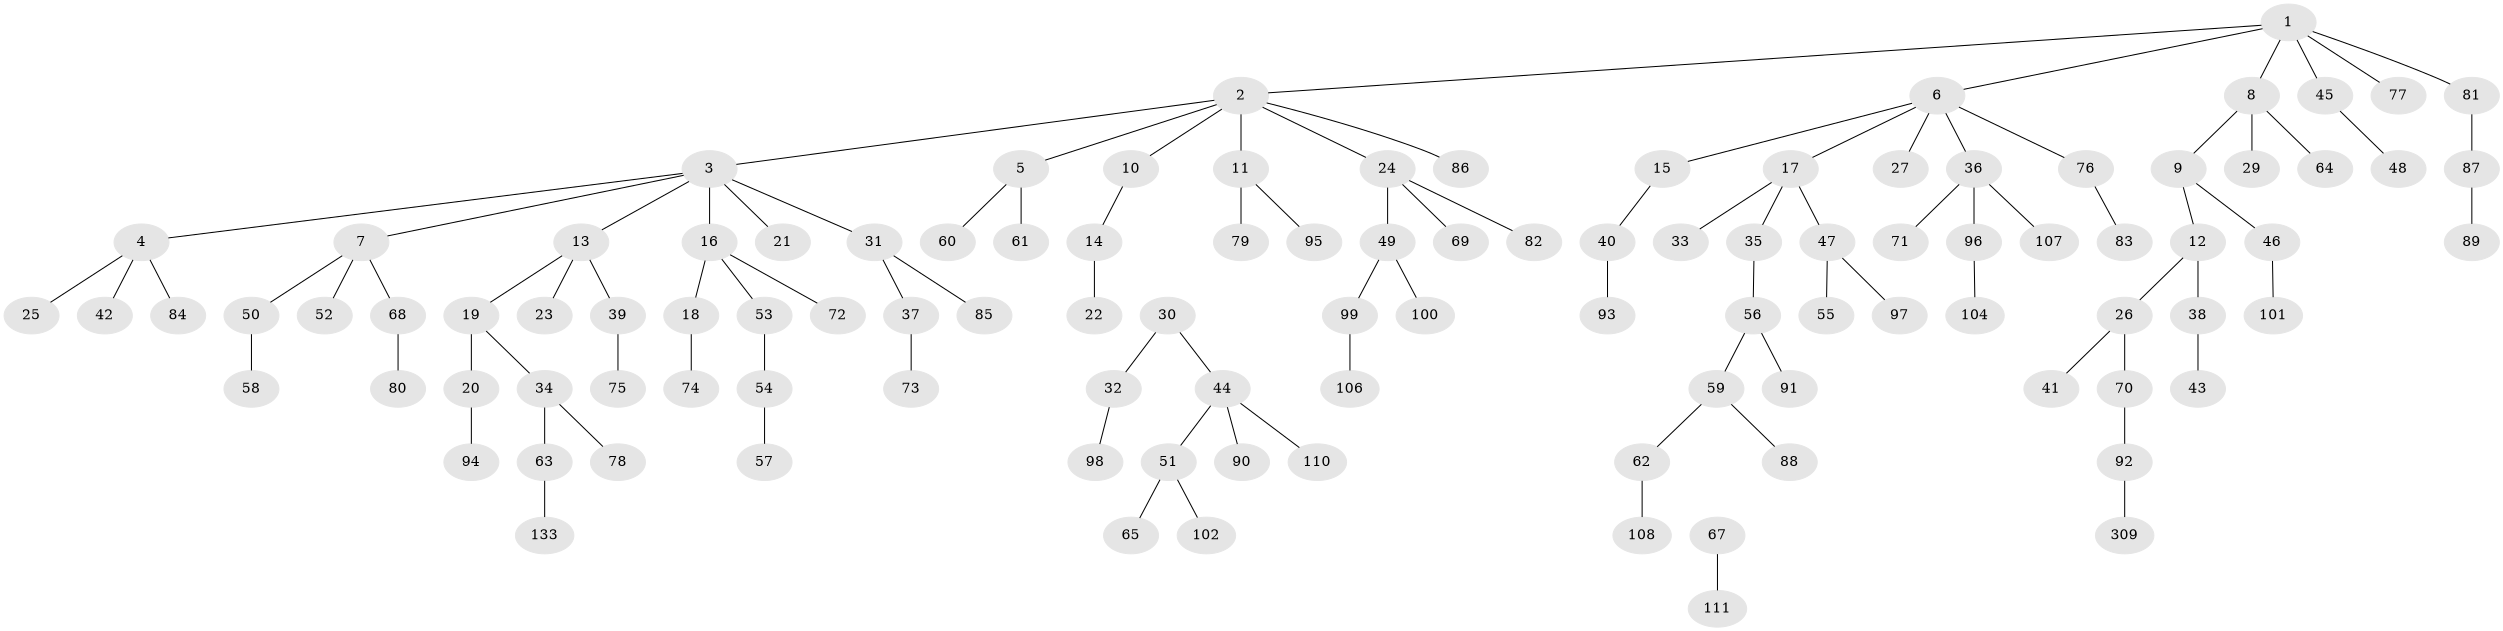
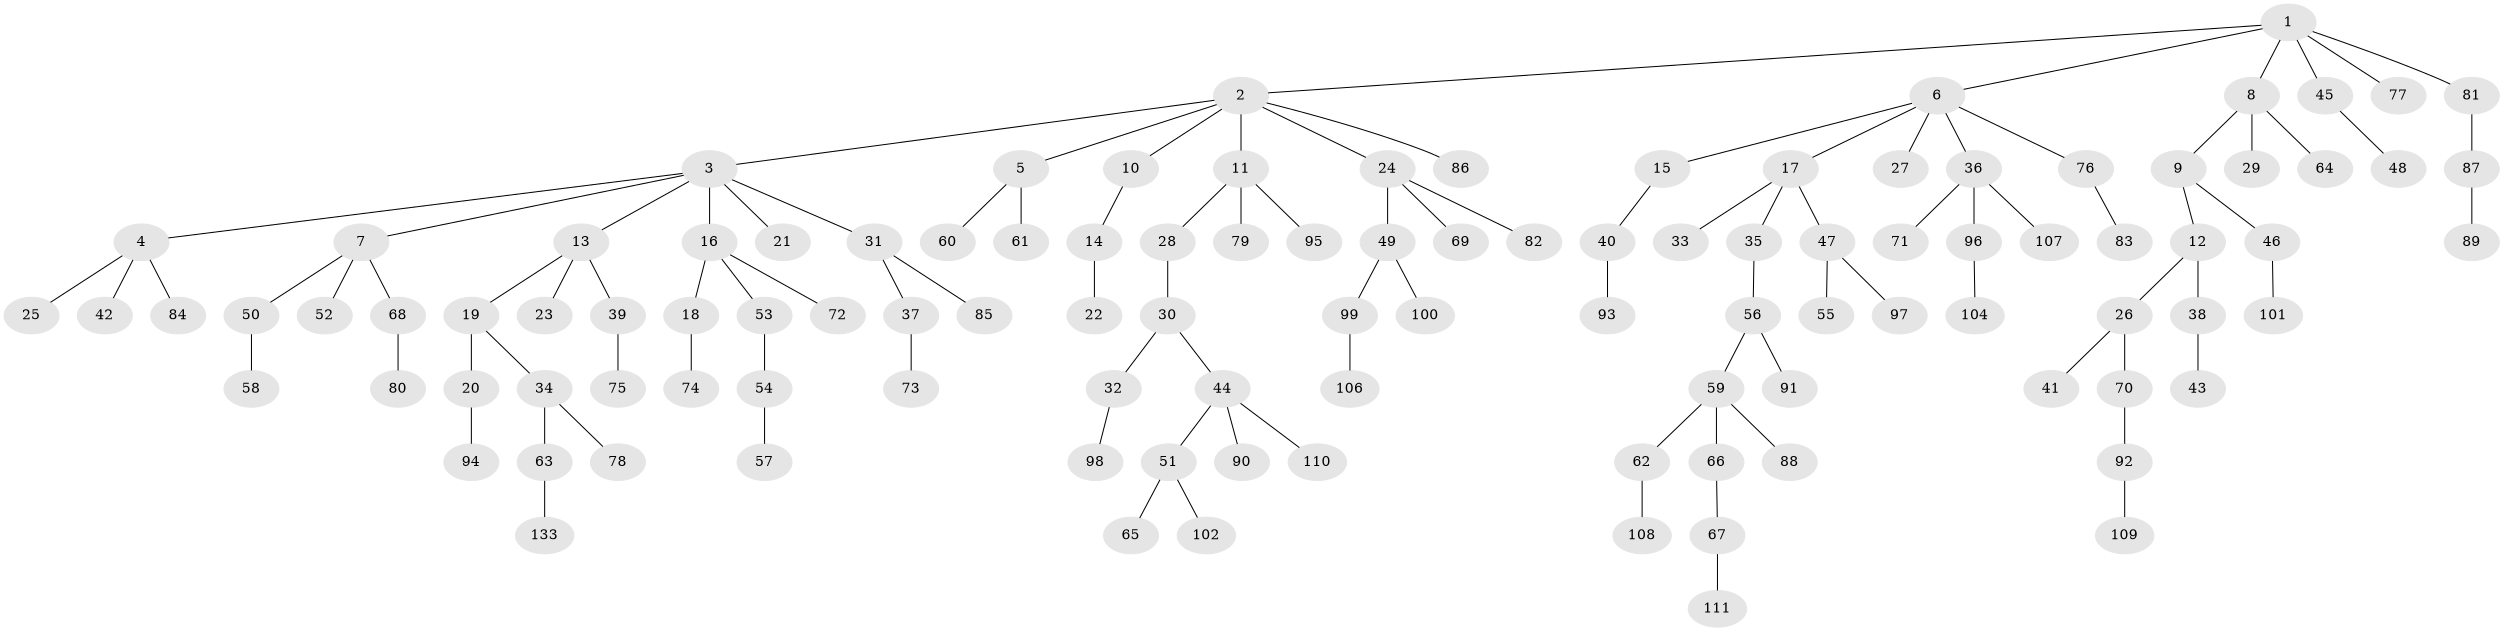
node "28": added
node "66": added
node "309": label "309" -> "109"
